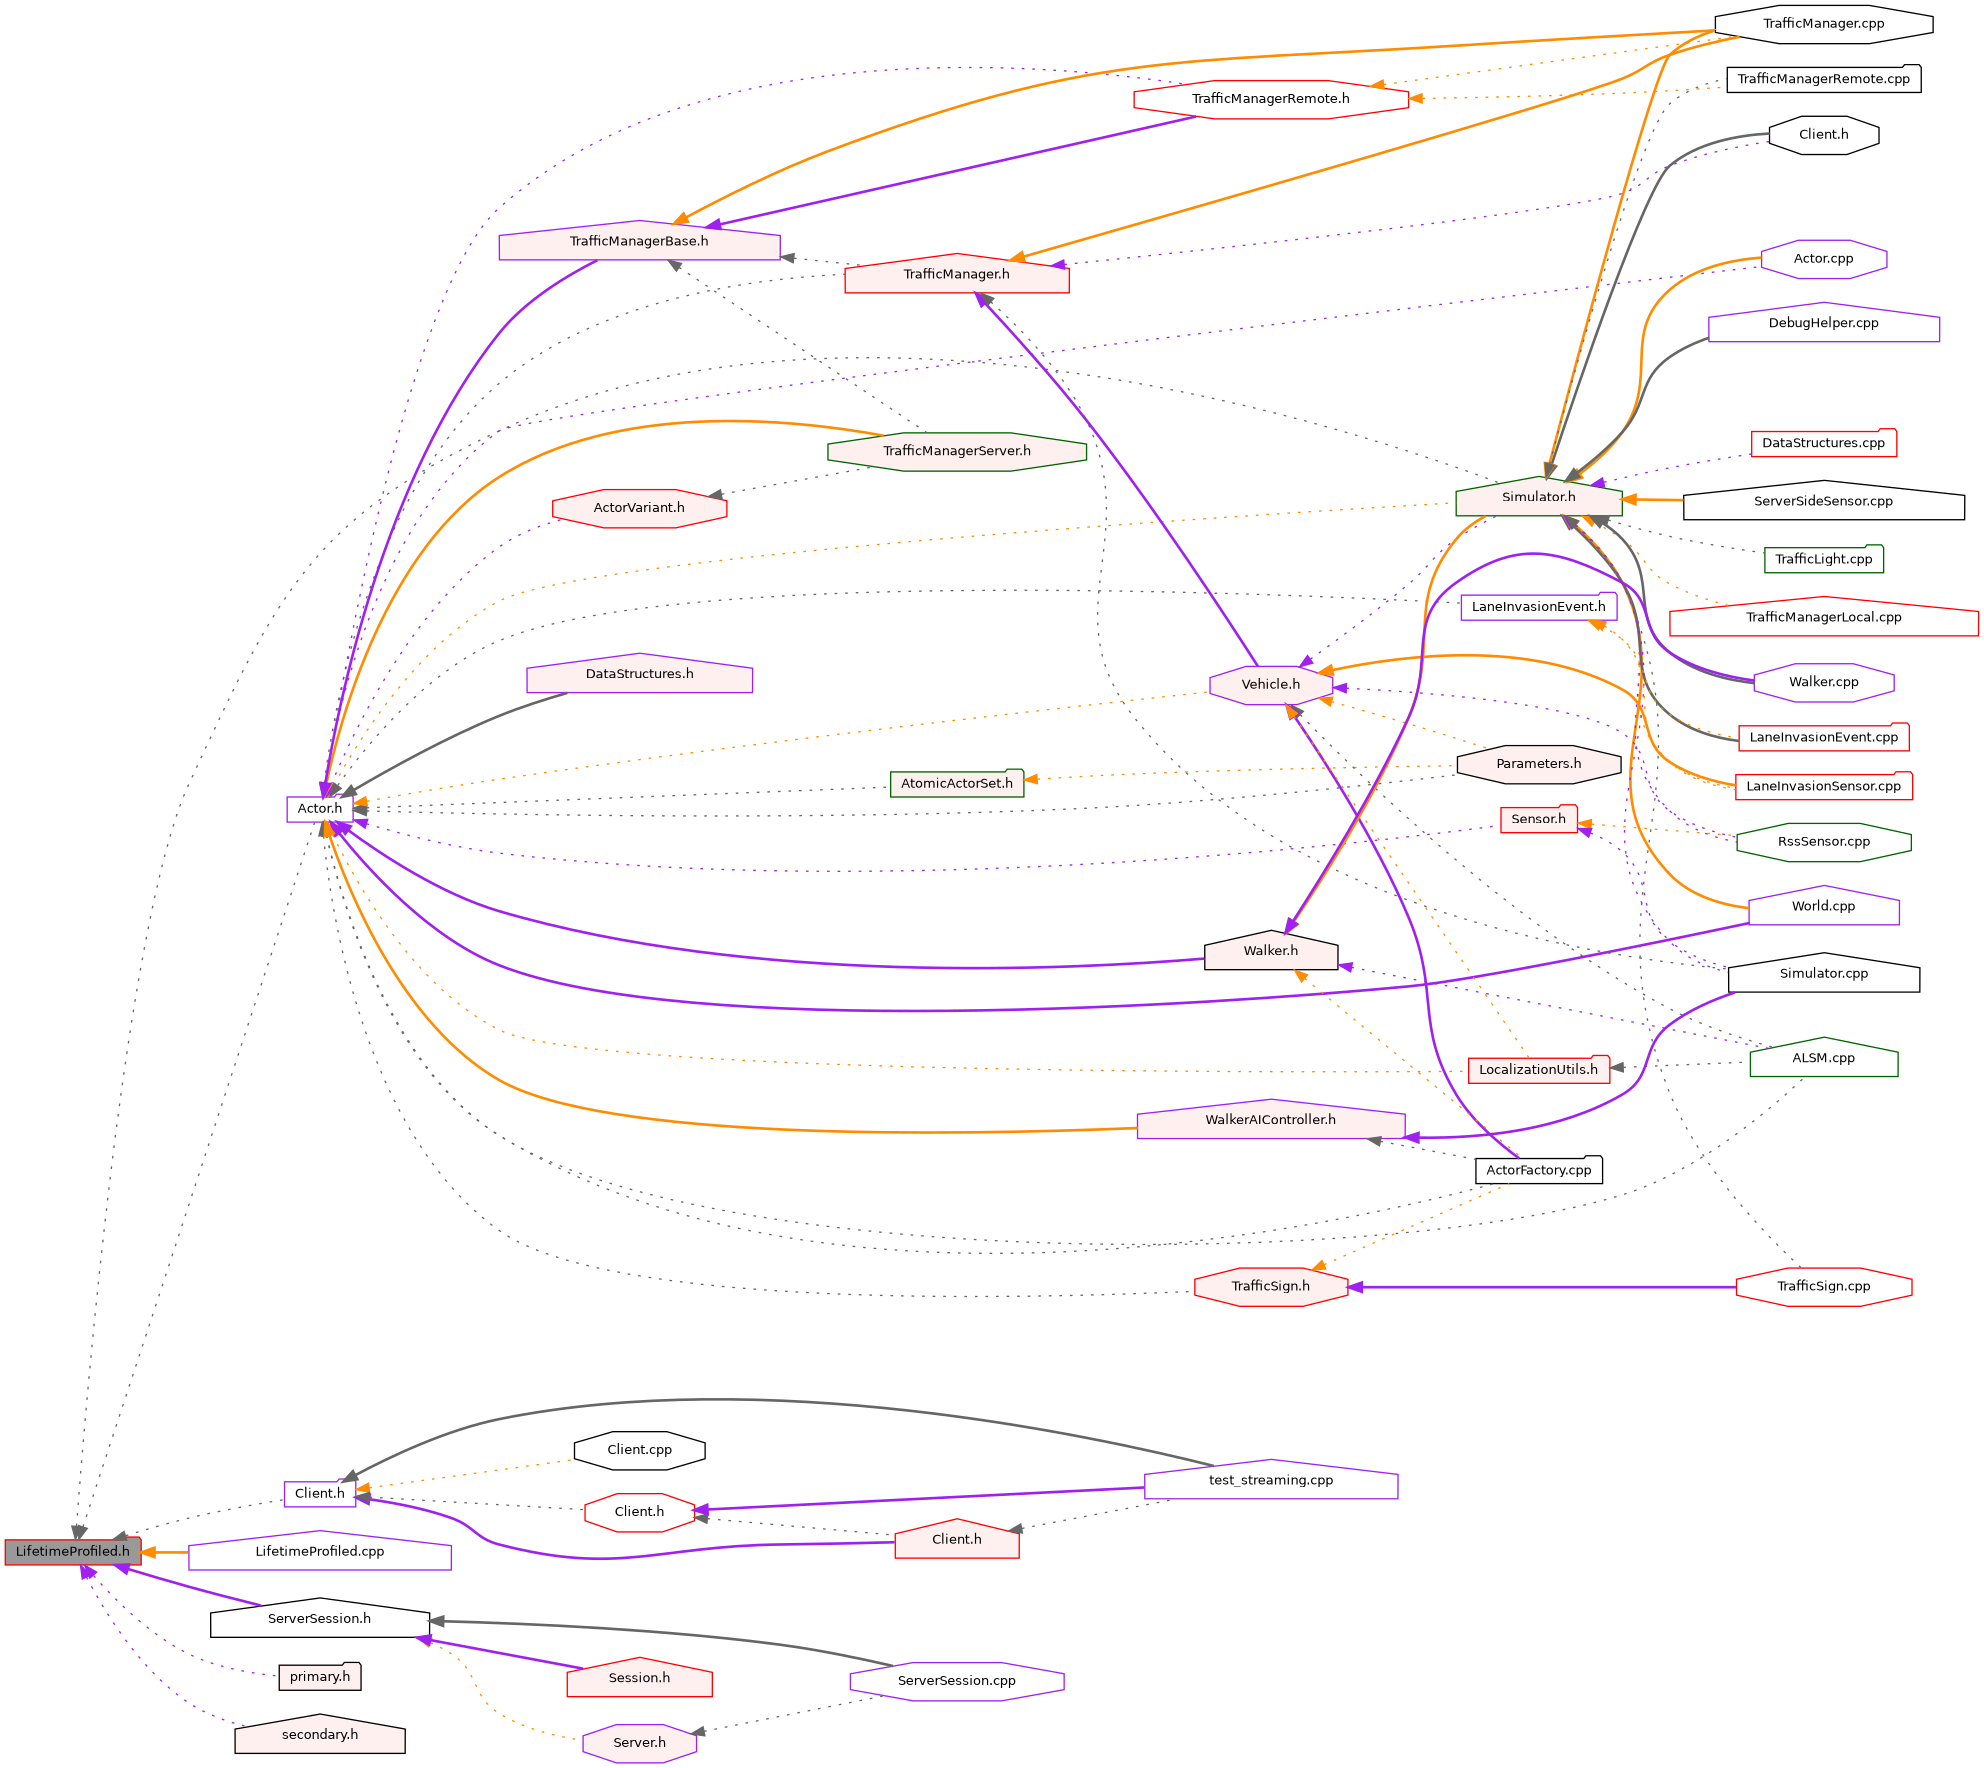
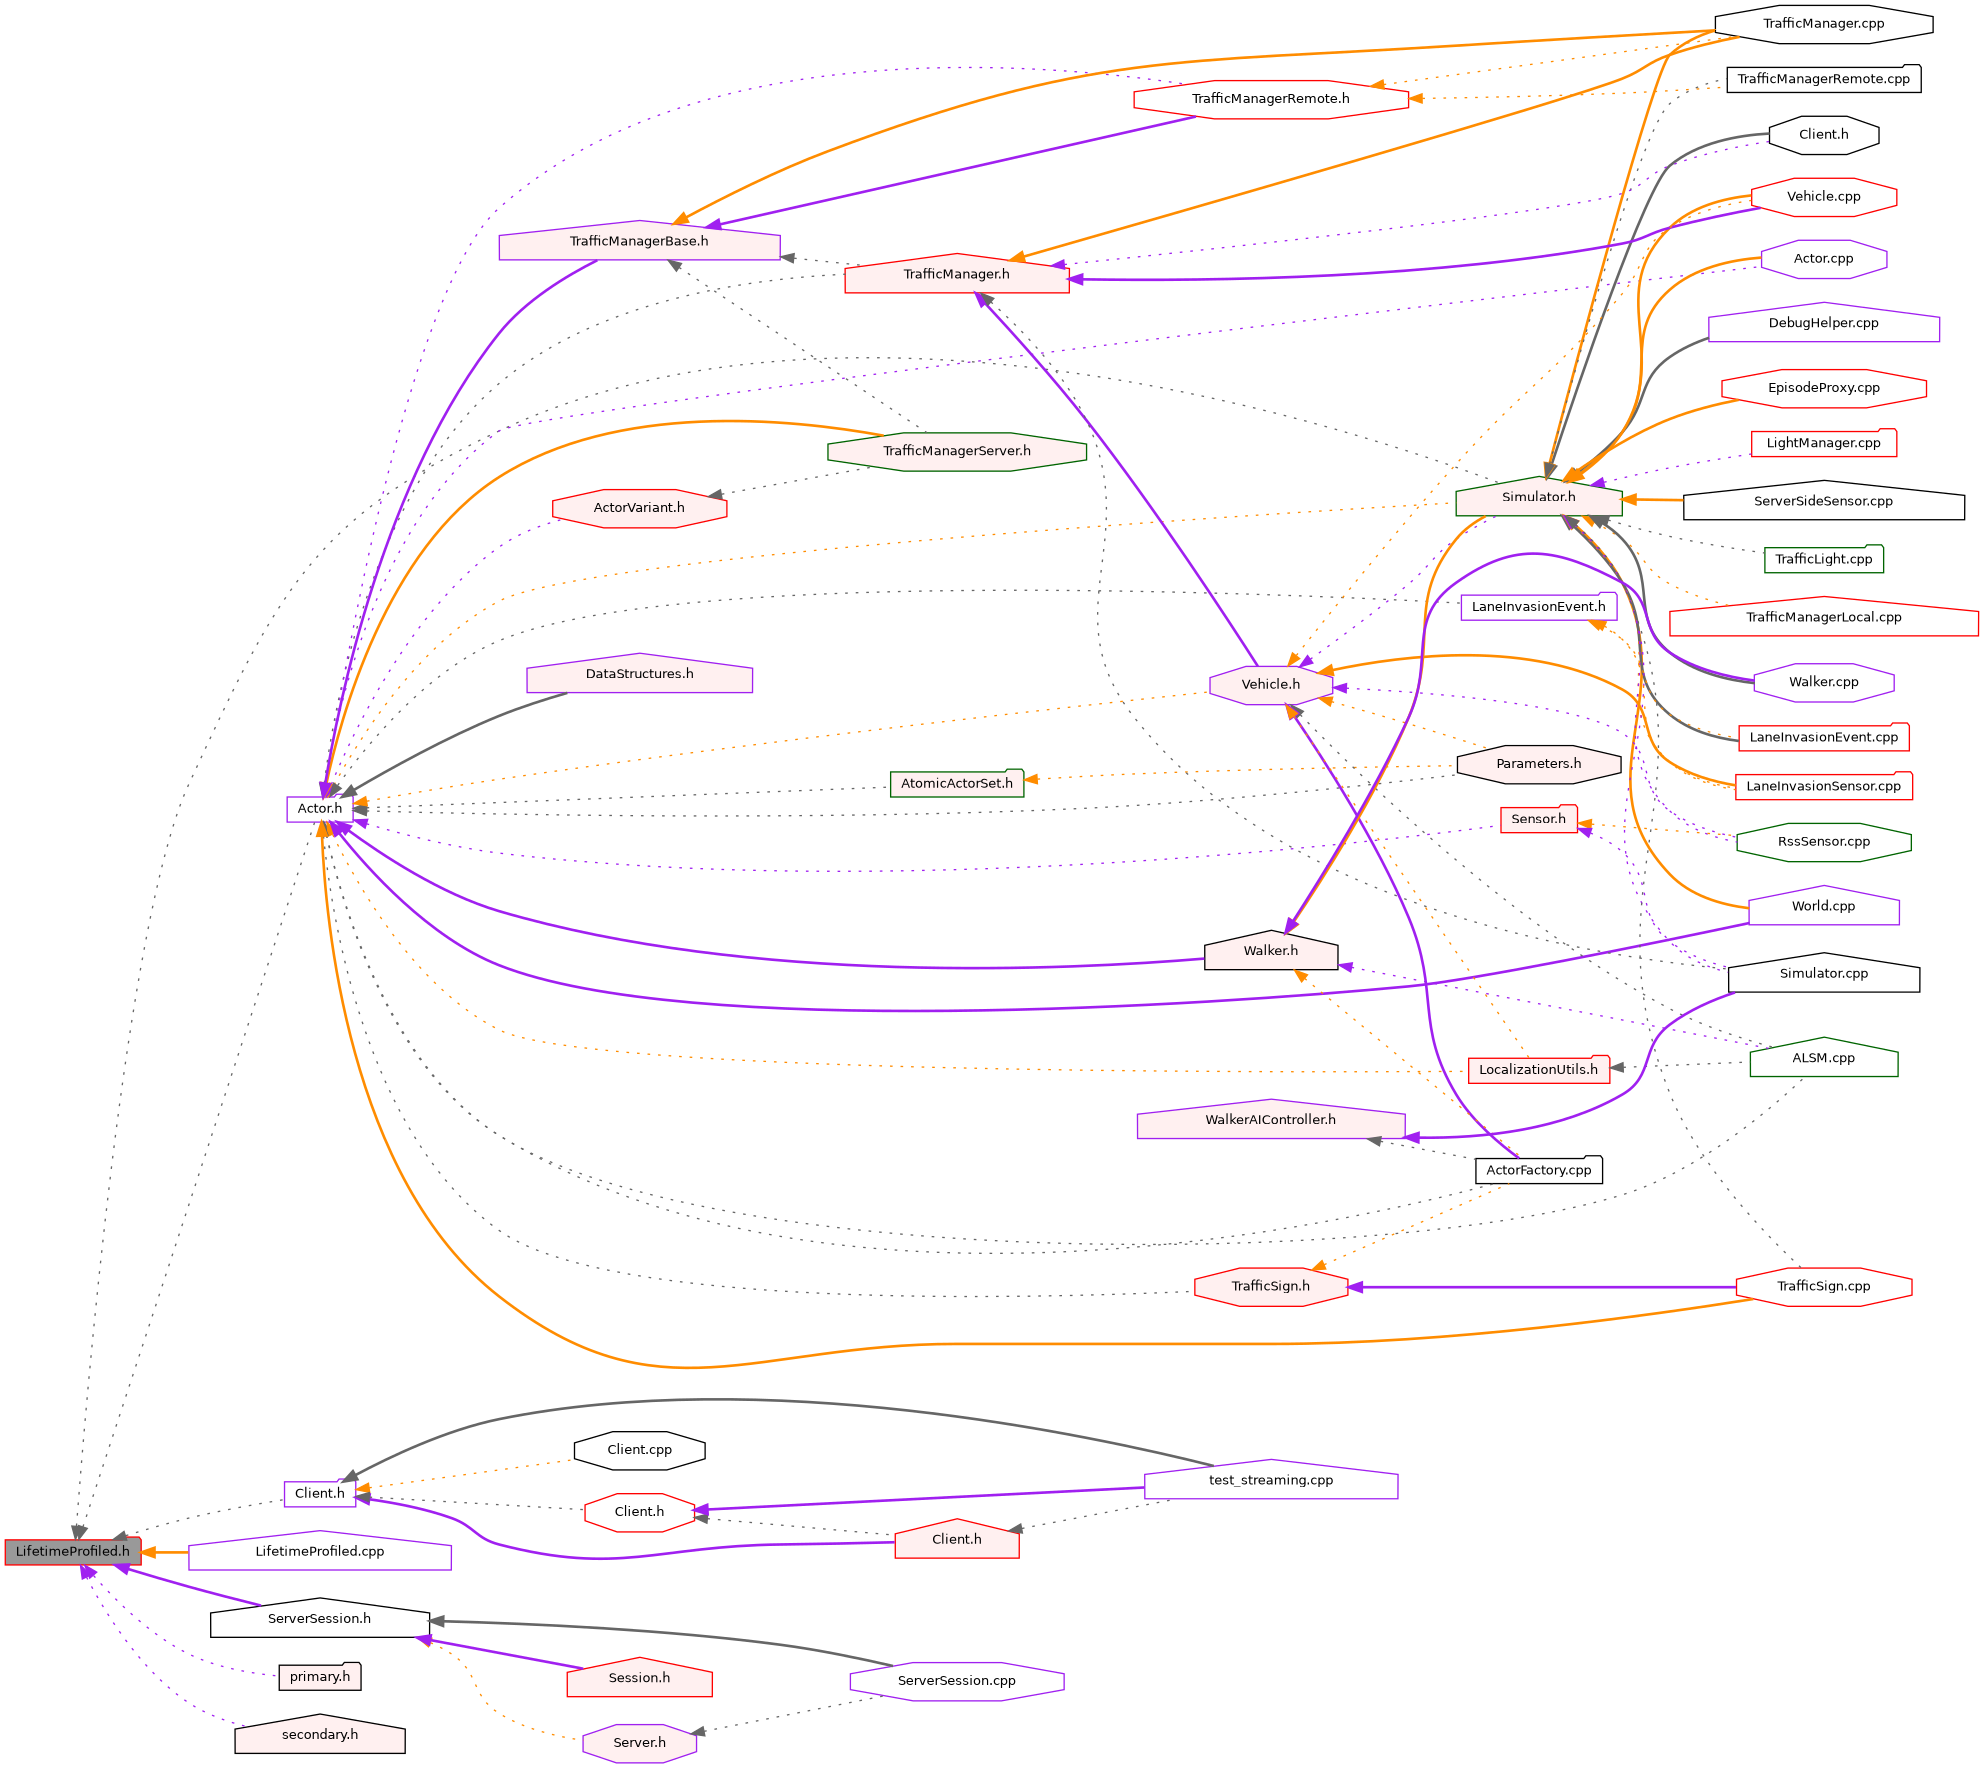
node "Vehicle.cpp": added
node "EpisodeProxy.cpp": added
node "DataStructures.cpp": label "DataStructures.cpp" -> "LightManager.cpp"
edge "WalkerAIController.h" -> "Actor.h": now "TrafficSign.cpp" -> "Actor.h"
